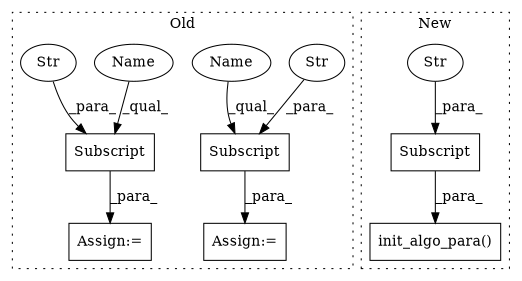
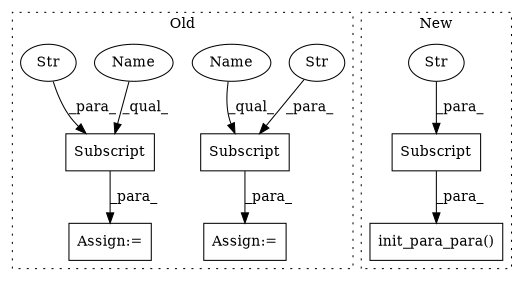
node "init_algo_para()": label "init_algo_para()" -> "init_para_para()"
